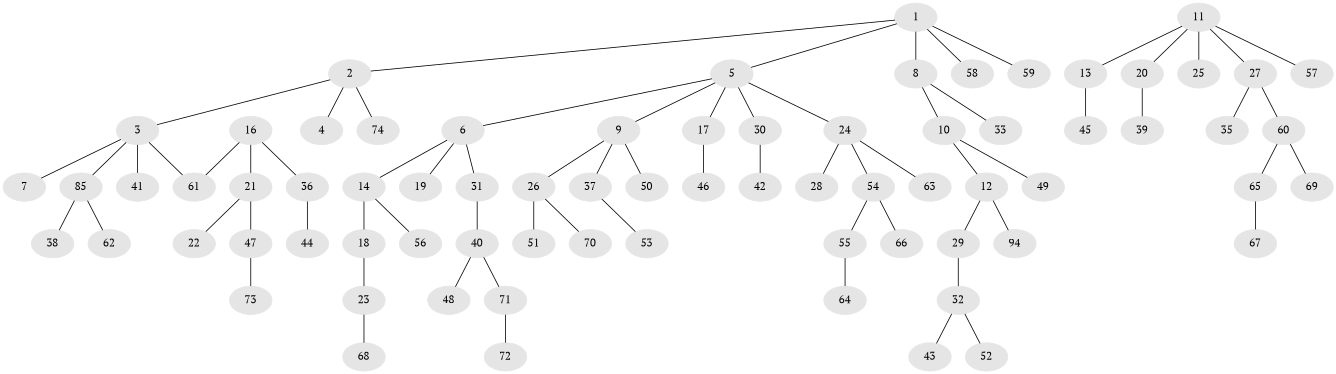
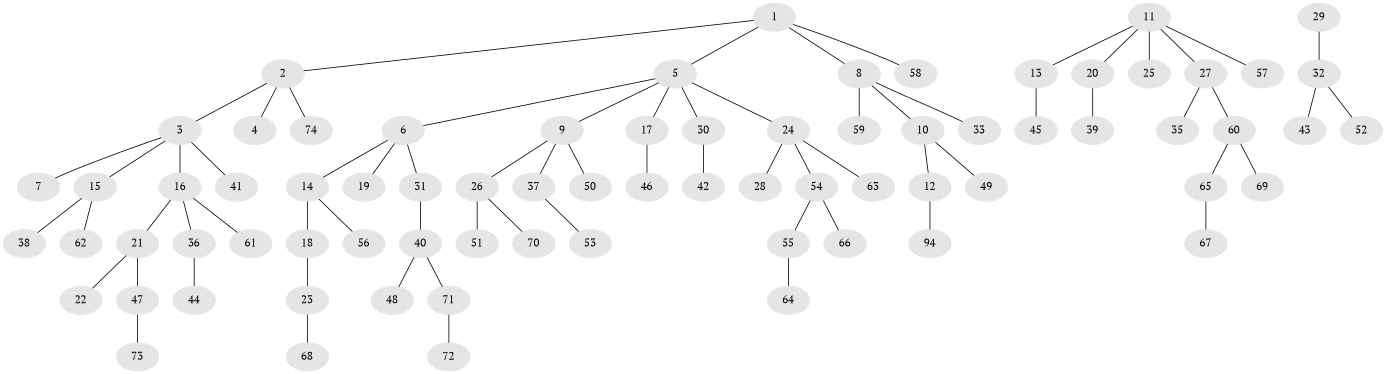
edge "1" -- "59": now "8" -- "59"
edge "3" -- "61": now "3" -- "16"
node "85": label "85" -> "15"
edge "12" -- "29": removed
